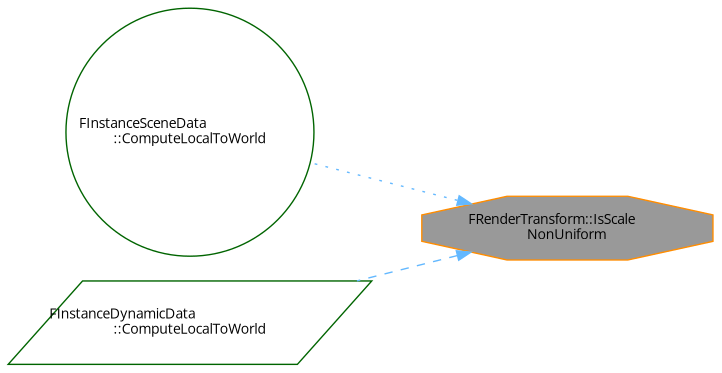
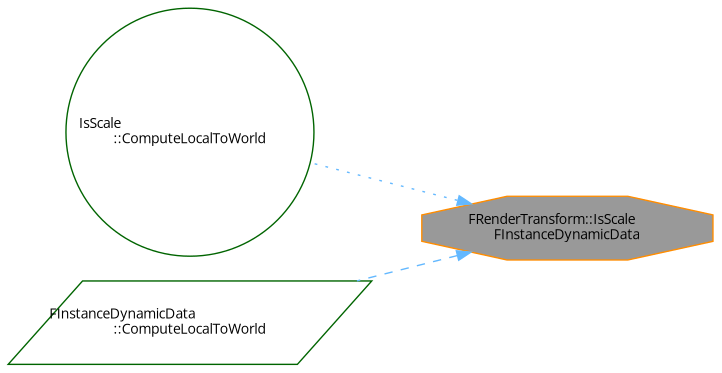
node "FInstanceSceneData ::ComputeLocalToWorld": label "FInstanceSceneData ::ComputeLocalToWorld" -> "IsScale ::ComputeLocalToWorld"
node "FRenderTransform::IsScale NonUniform": label "FRenderTransform::IsScale NonUniform" -> "FRenderTransform::IsScale FInstanceDynamicData"
